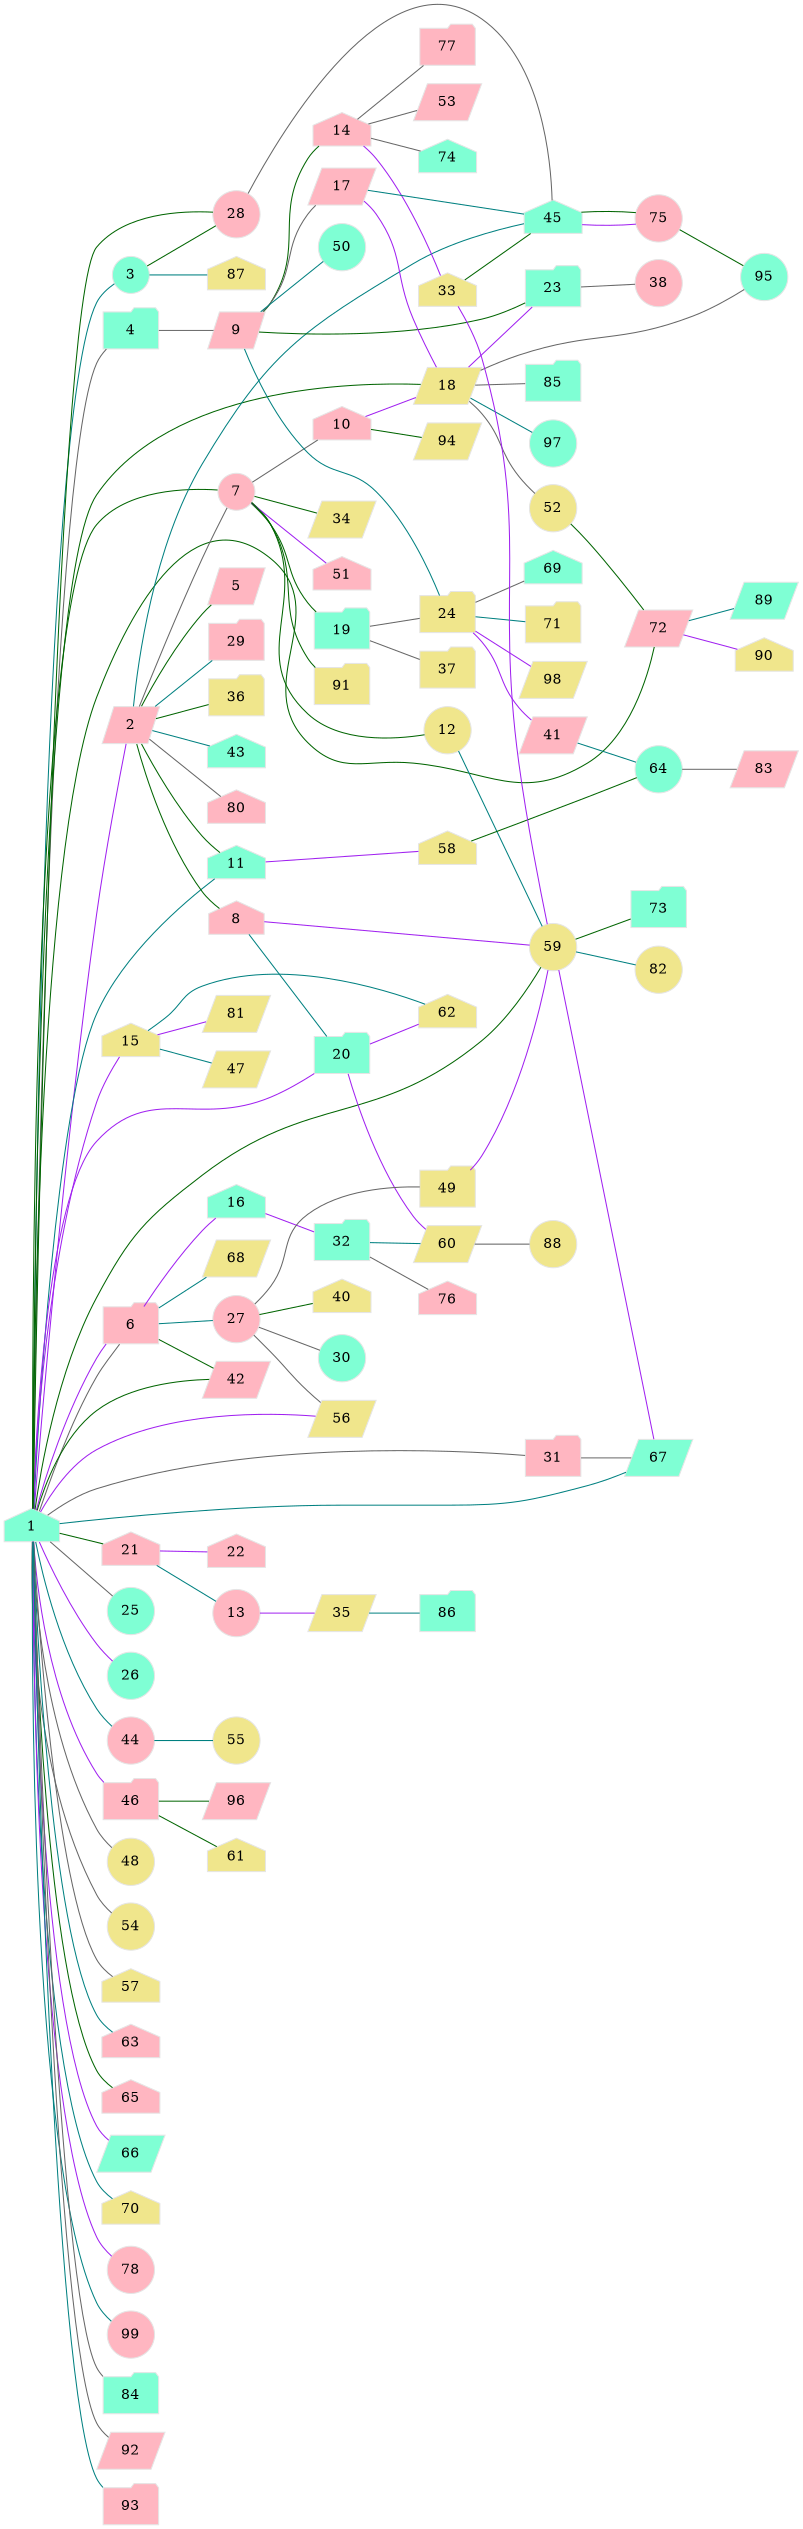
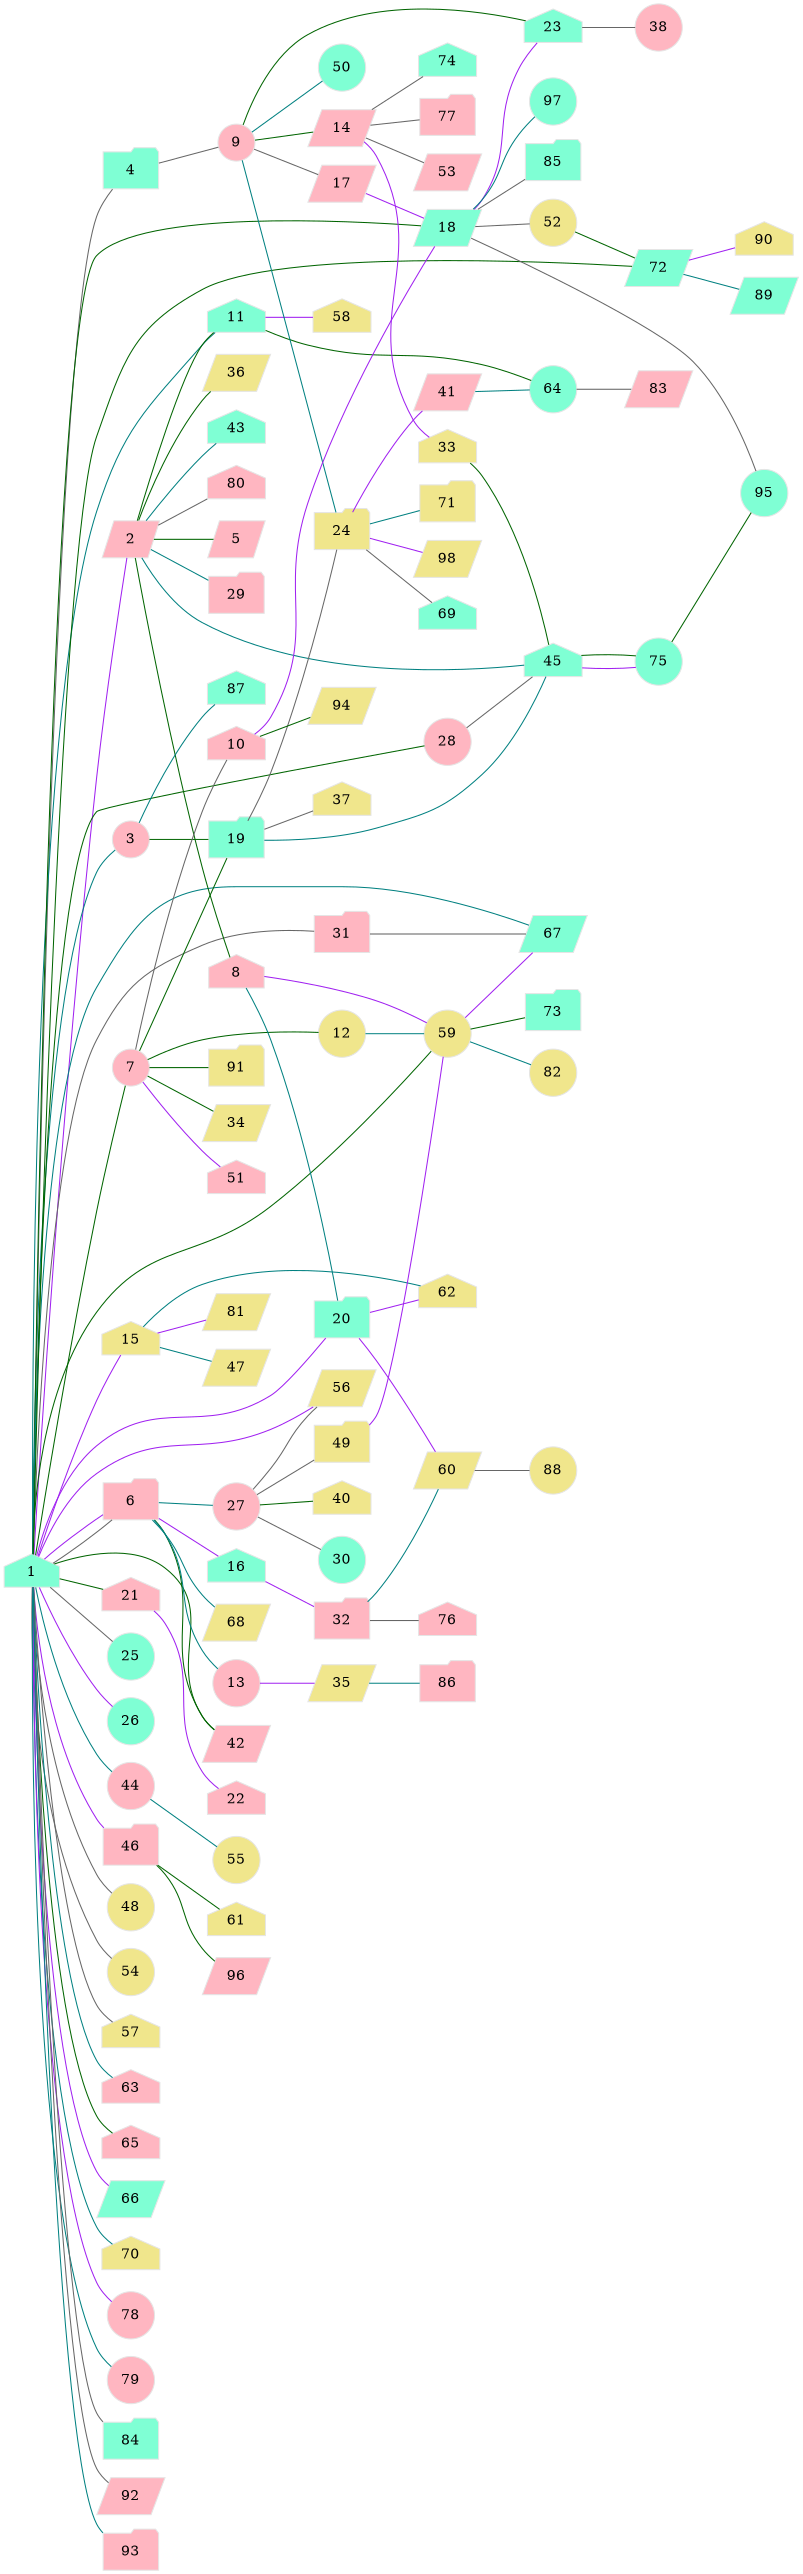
node "14": shape house -> parallelogram
edge "17" -- "45": now "19" -- "45"
node "75": fillcolor lightpink -> aquamarine
edge "28" -- "3": now "19" -- "3"
node "3": fillcolor aquamarine -> lightpink
node "87": fillcolor khaki -> aquamarine
node "23": shape folder -> house
node "9": shape parallelogram -> circle
node "18": fillcolor khaki -> aquamarine
edge "7" -- "2": removed
edge "33" -- "59": removed
node "72": fillcolor lightpink -> aquamarine
node "37": shape folder -> house
node "36": shape folder -> parallelogram
edge "64" -- "58": now "64" -- "11"
node "32": fillcolor aquamarine -> lightpink
edge "21" -- "13": now "6" -- "13"
node "86": fillcolor aquamarine -> lightpink
node "99": label "99" -> "79"
